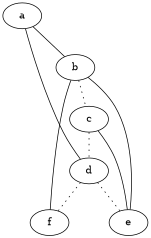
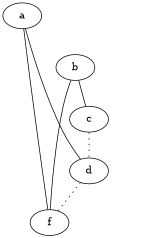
edge "a" -- "b": now "a" -- "f"
edge "b" -- "c": style dotted -> solid
node "e": removed
